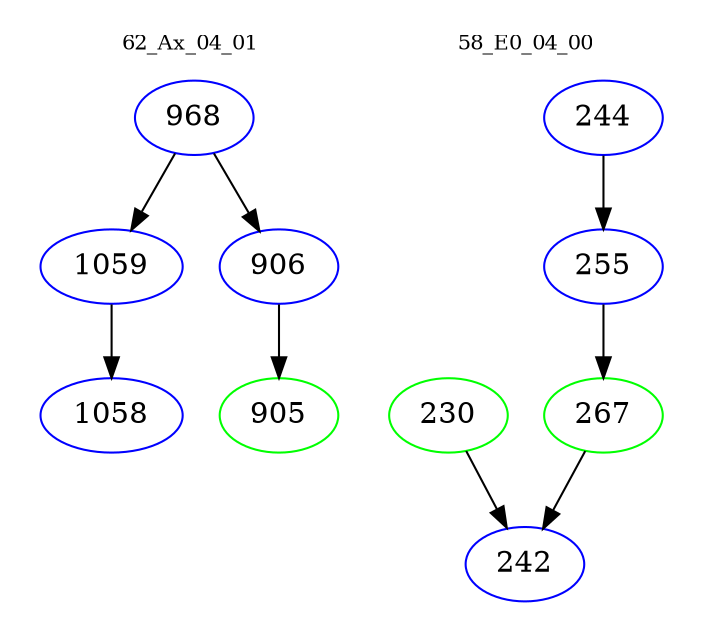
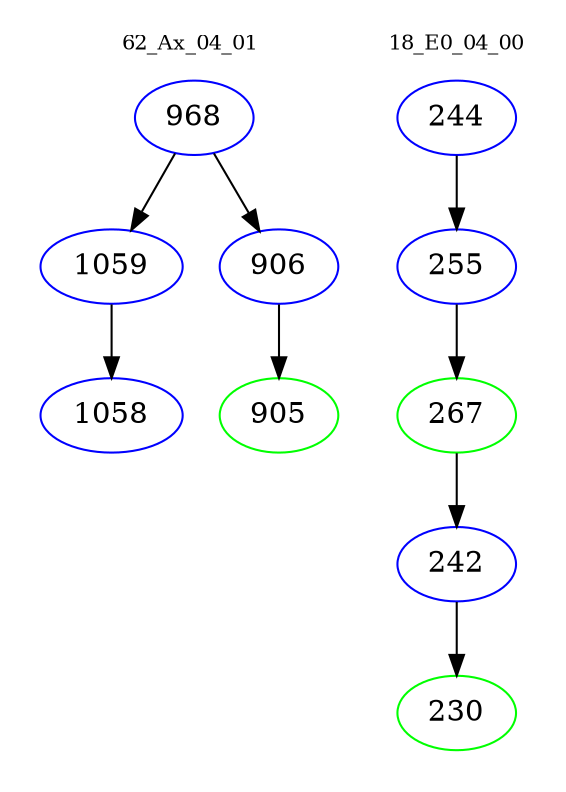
cluster "58_E0_04_00": label "58_E0_04_00" -> "18_E0_04_00"
edge "230" -> "242": reversed
